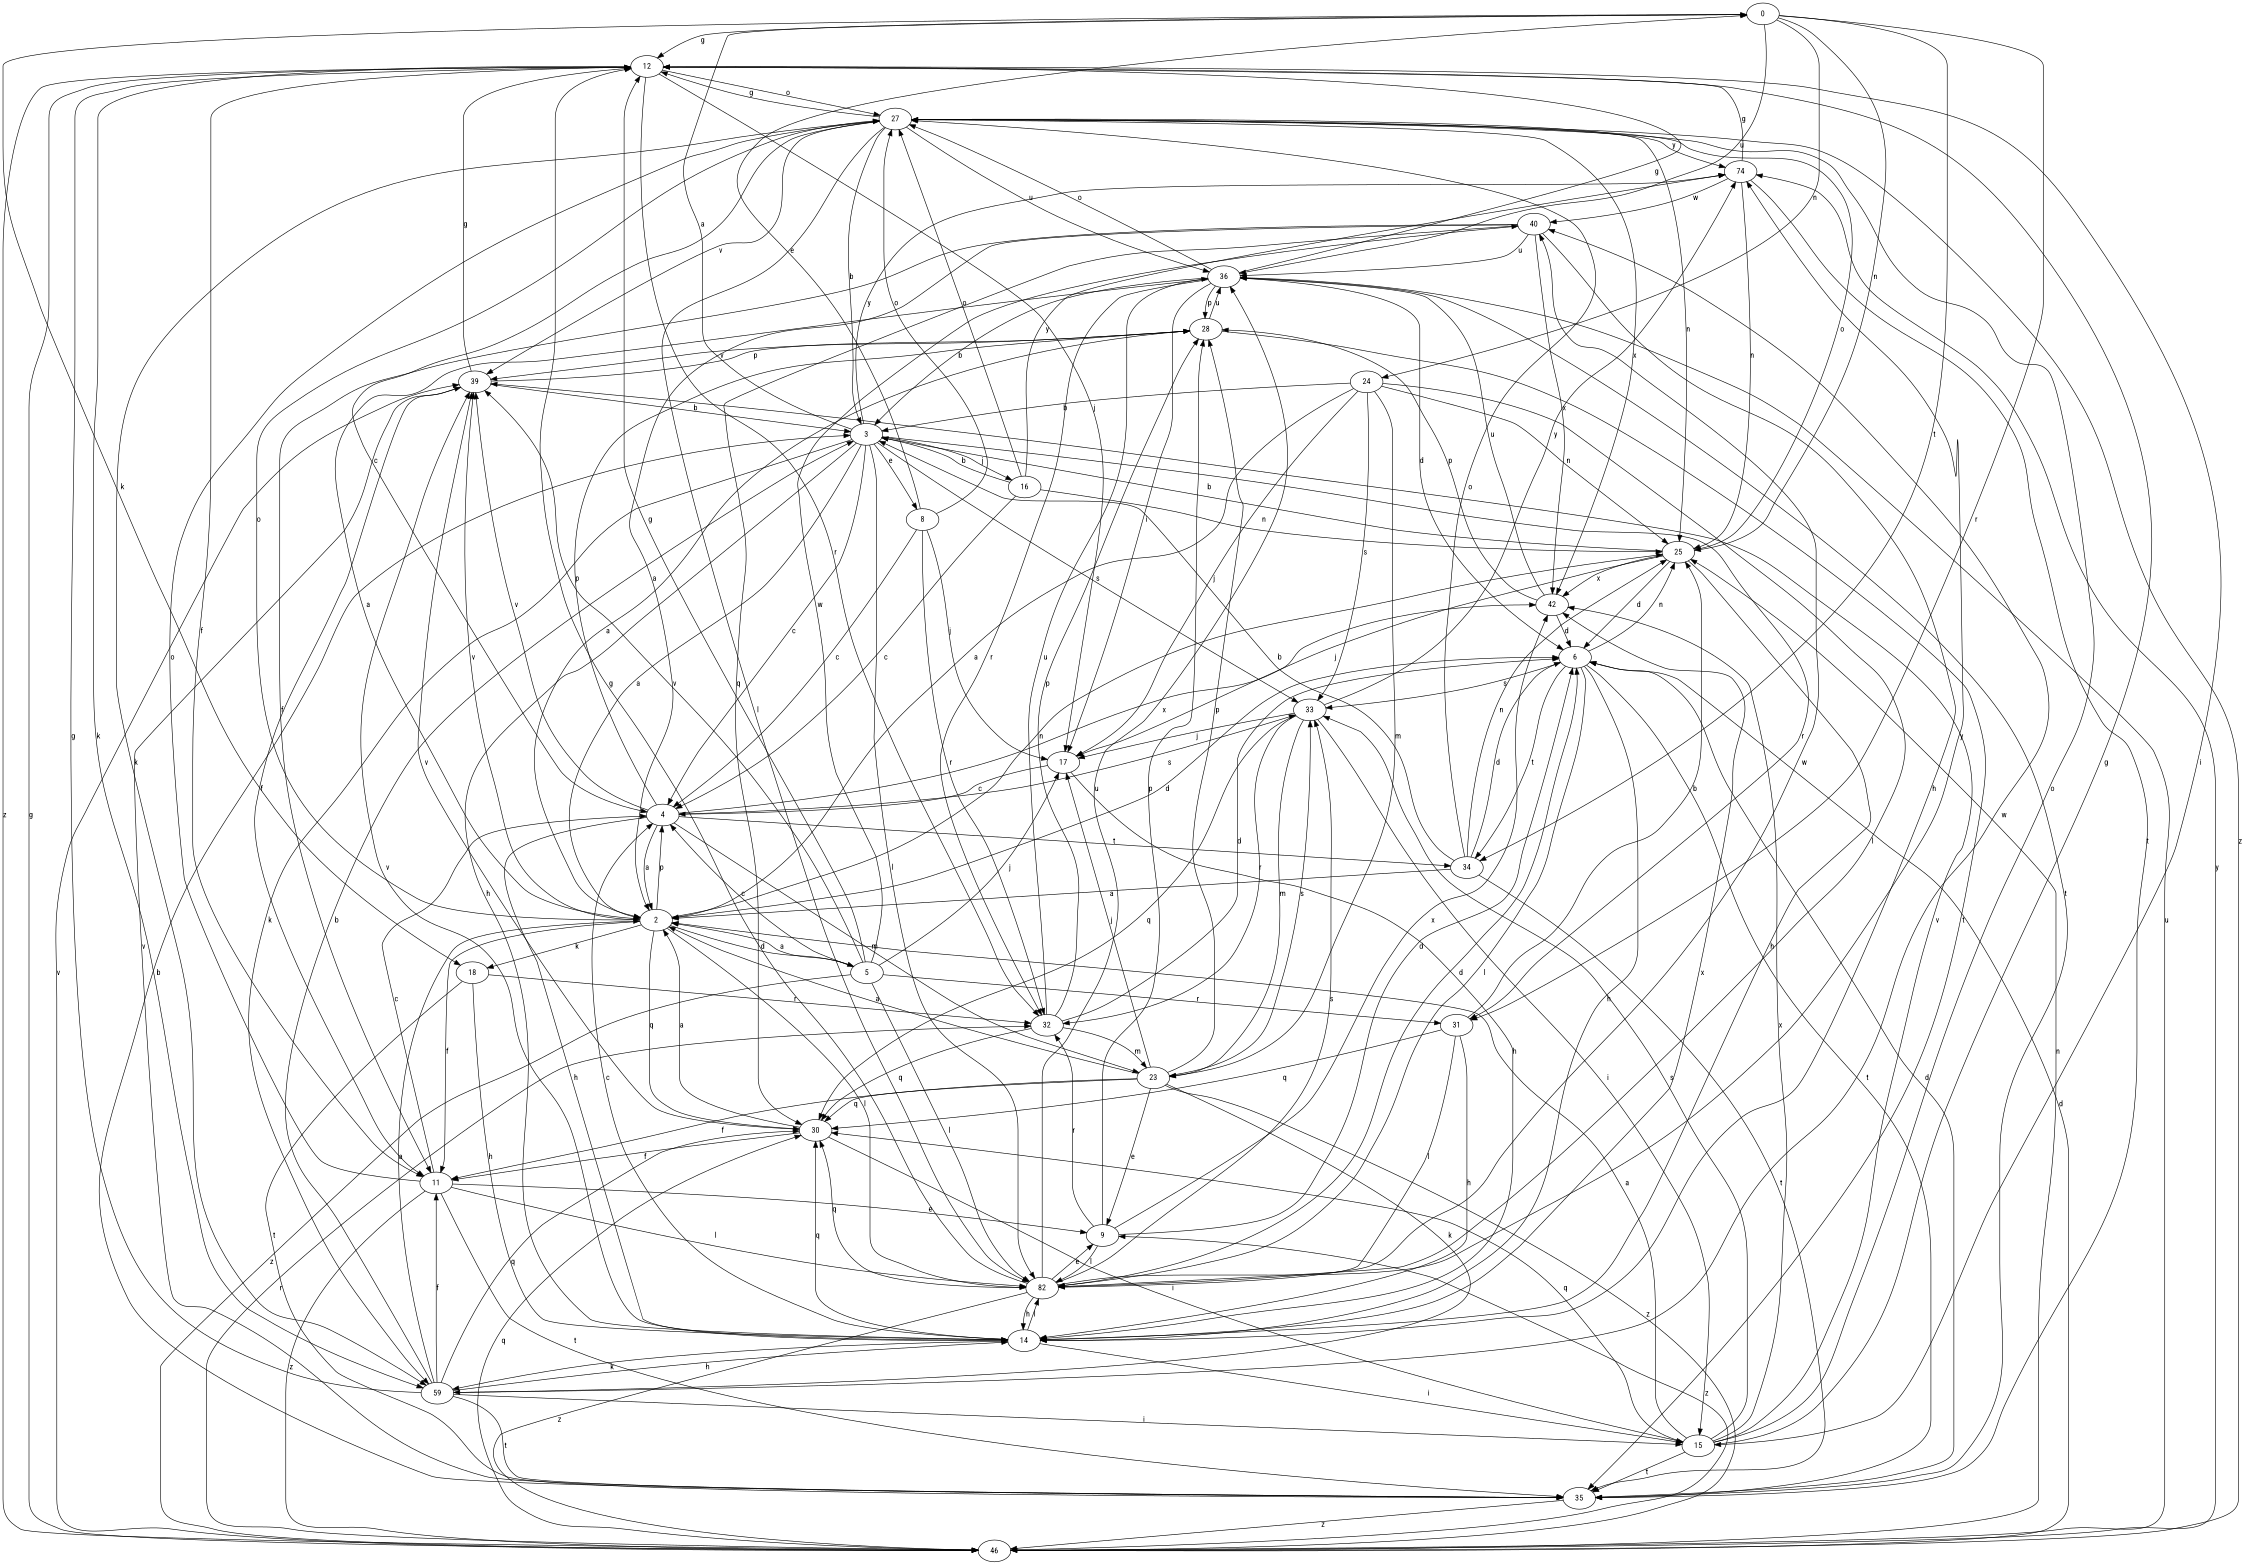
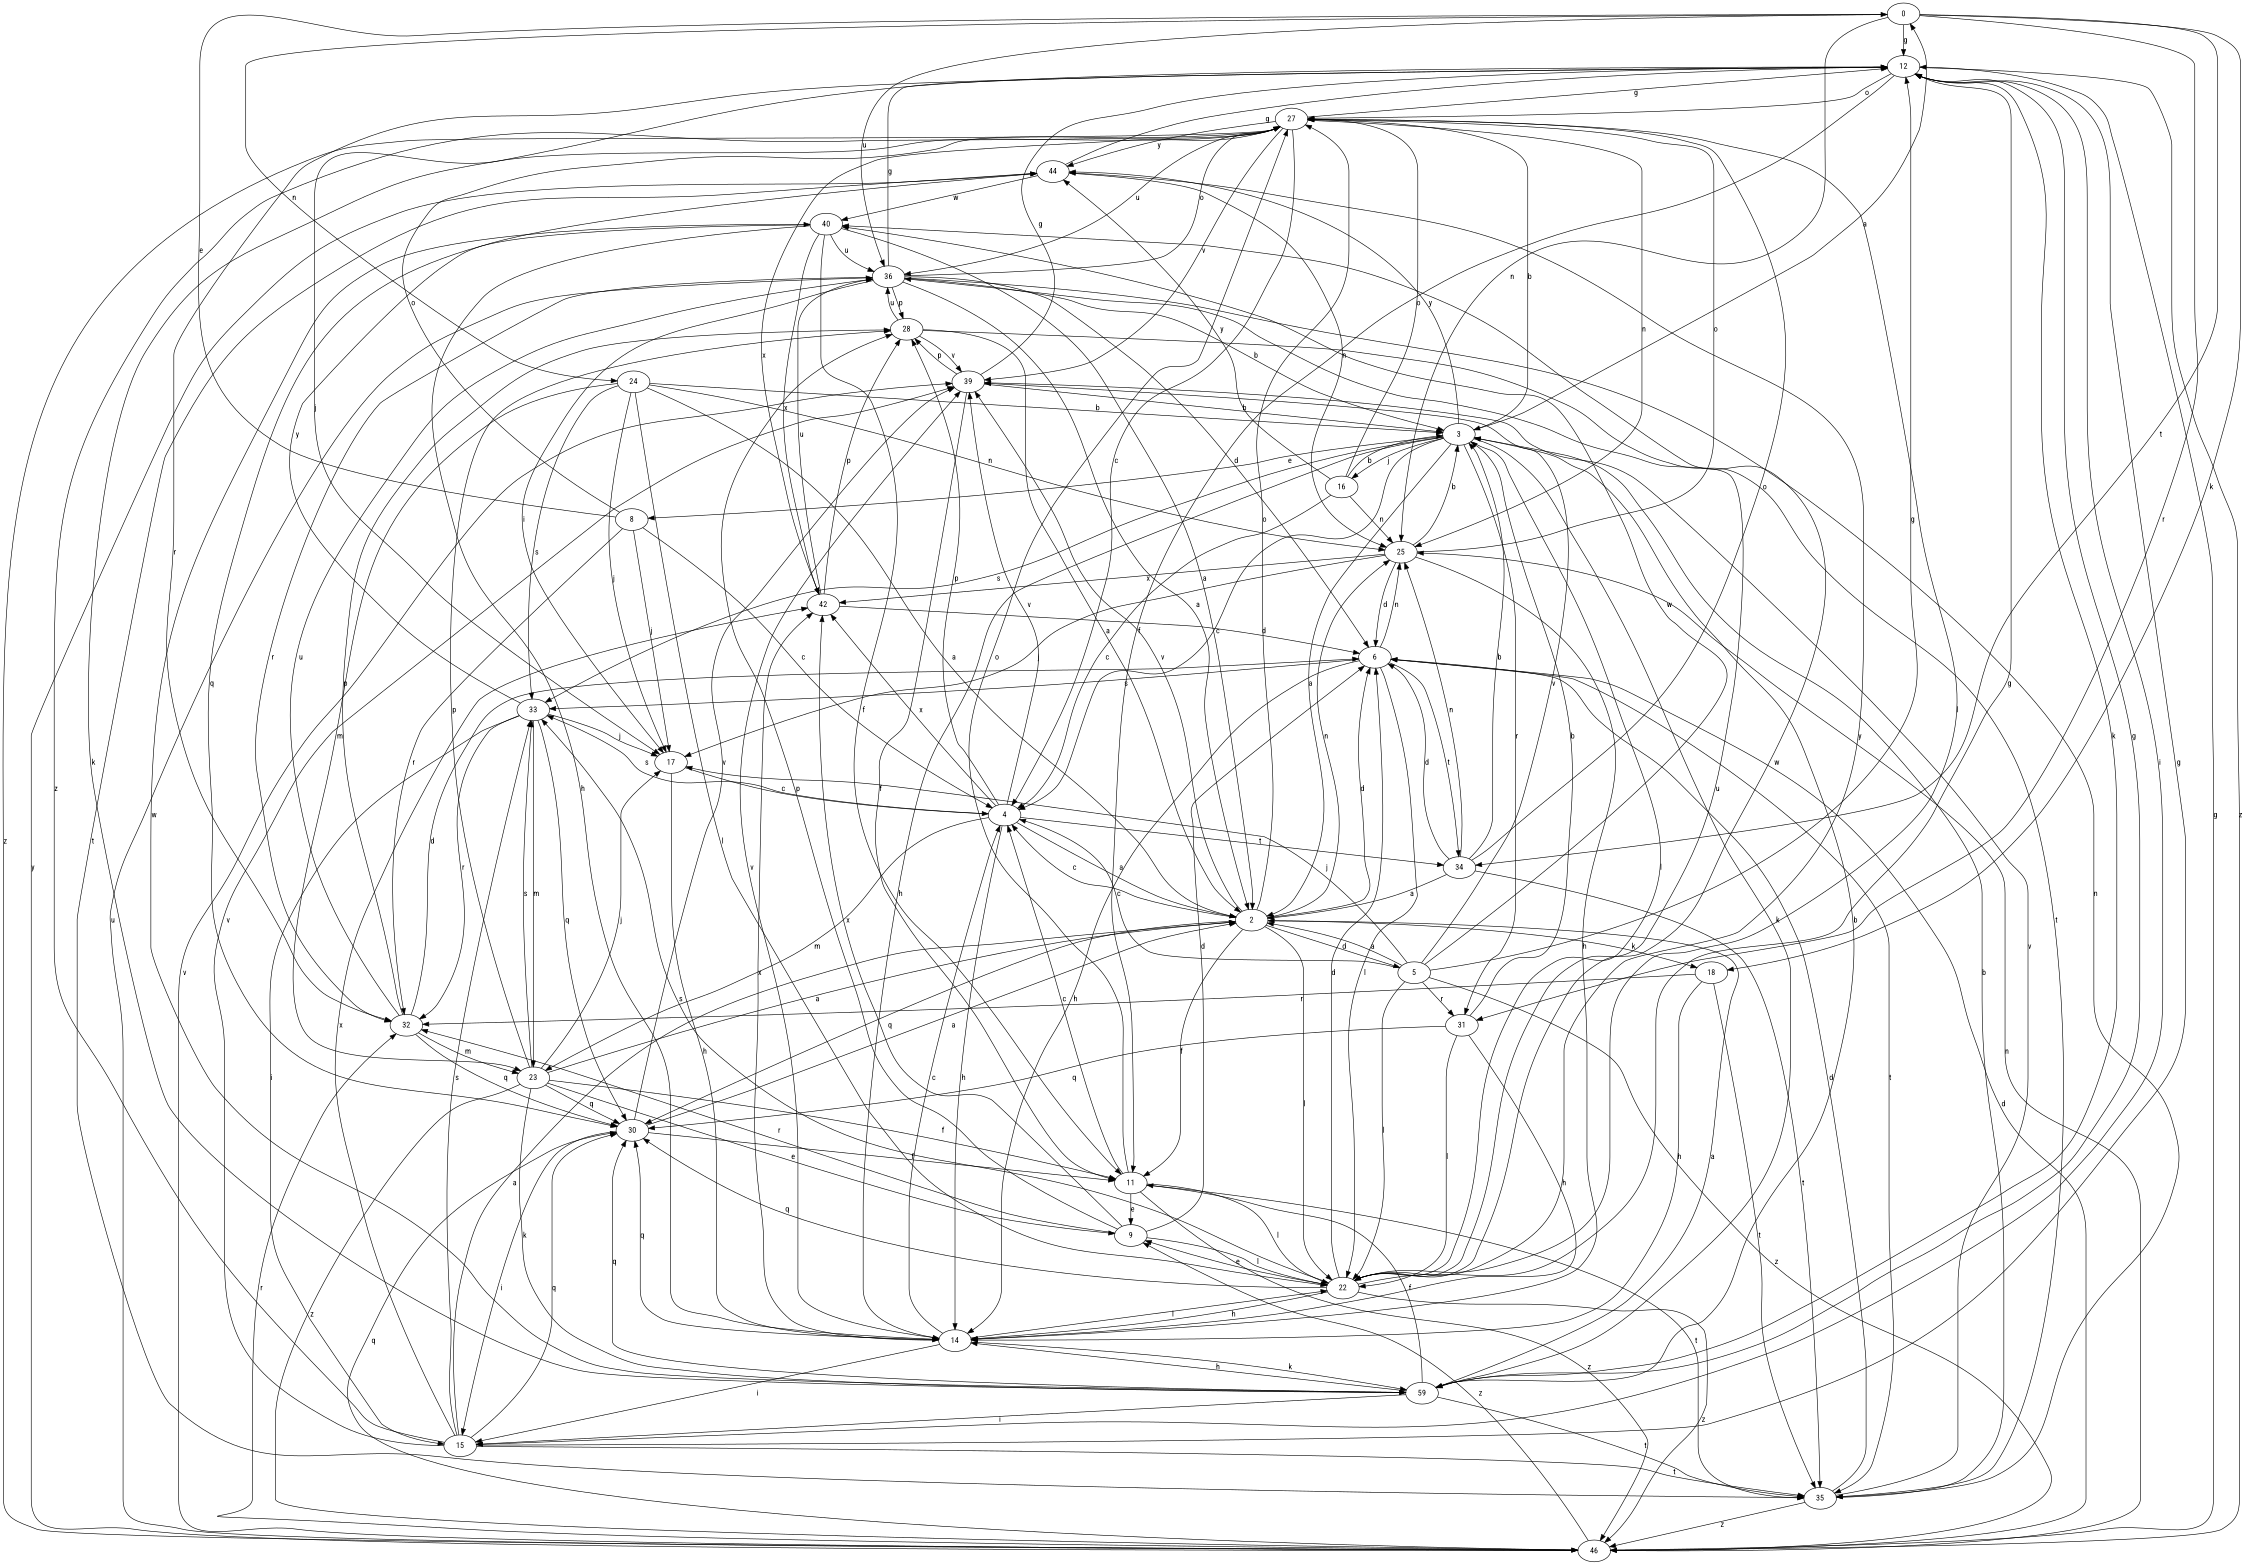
node "74": label "74" -> "44"
edge "15" -> "27": label "o" -> "z"
edge "31" -> "25": now "31" -> "3"
edge "2" -> "4": label "p" -> "c"
edge "36" -> "35": label "t" -> "n"
node "82": label "82" -> "22"
